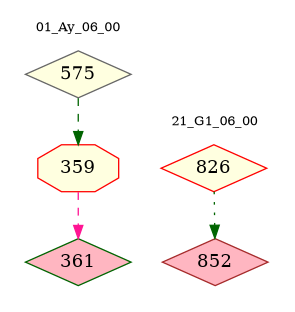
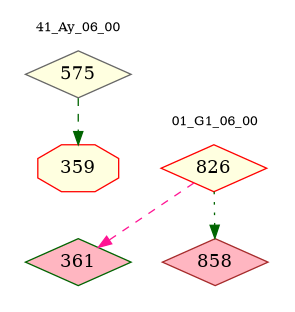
cluster "01_Ay_06_00": label "01_Ay_06_00" -> "41_Ay_06_00"
cluster "21_G1_06_00": label "21_G1_06_00" -> "01_G1_06_00"
edge "359" -> "361": now "826" -> "361"
node "852": label "852" -> "858"
